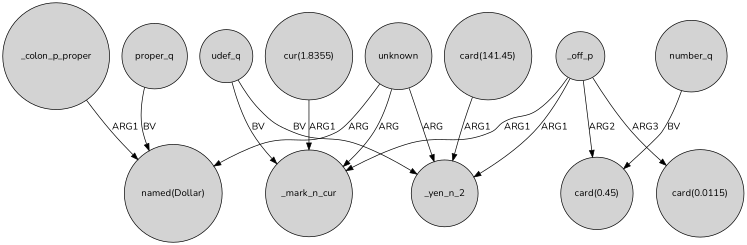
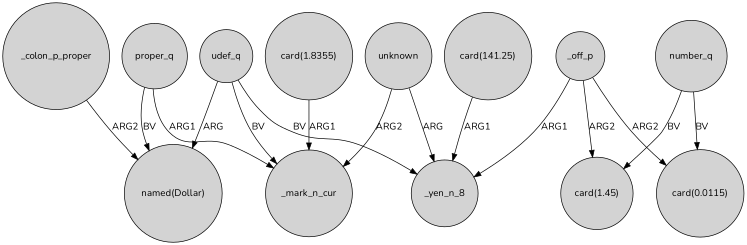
node "cur(1.8355)": label "cur(1.8355)" -> "card(1.8355)"
node "card(141.45)": label "card(141.45)" -> "card(141.25)"
edge "number_q" -> "card(0.0115)": added, label "BV"
edge "_colon_p_proper" -> "named(Dollar)": label "ARG1" -> "ARG2"
edge "unknown" -> "_mark_n_cur": label "ARG" -> "ARG2"
edge "_off_p" -> "card(0.0115)": label "ARG3" -> "ARG2"
edge "_off_p" -> "_mark_n_cur": now "proper_q" -> "_mark_n_cur"
edge "unknown" -> "named(Dollar)": now "udef_q" -> "named(Dollar)"
node "_yen_n_2": label "_yen_n_2" -> "_yen_n_8"
node "card(0.45)": label "card(0.45)" -> "card(1.45)"
